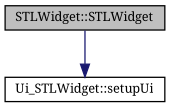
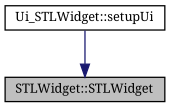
edge "STLWidget::STLWidget" -> "Ui_STLWidget::setupUi": reversed
